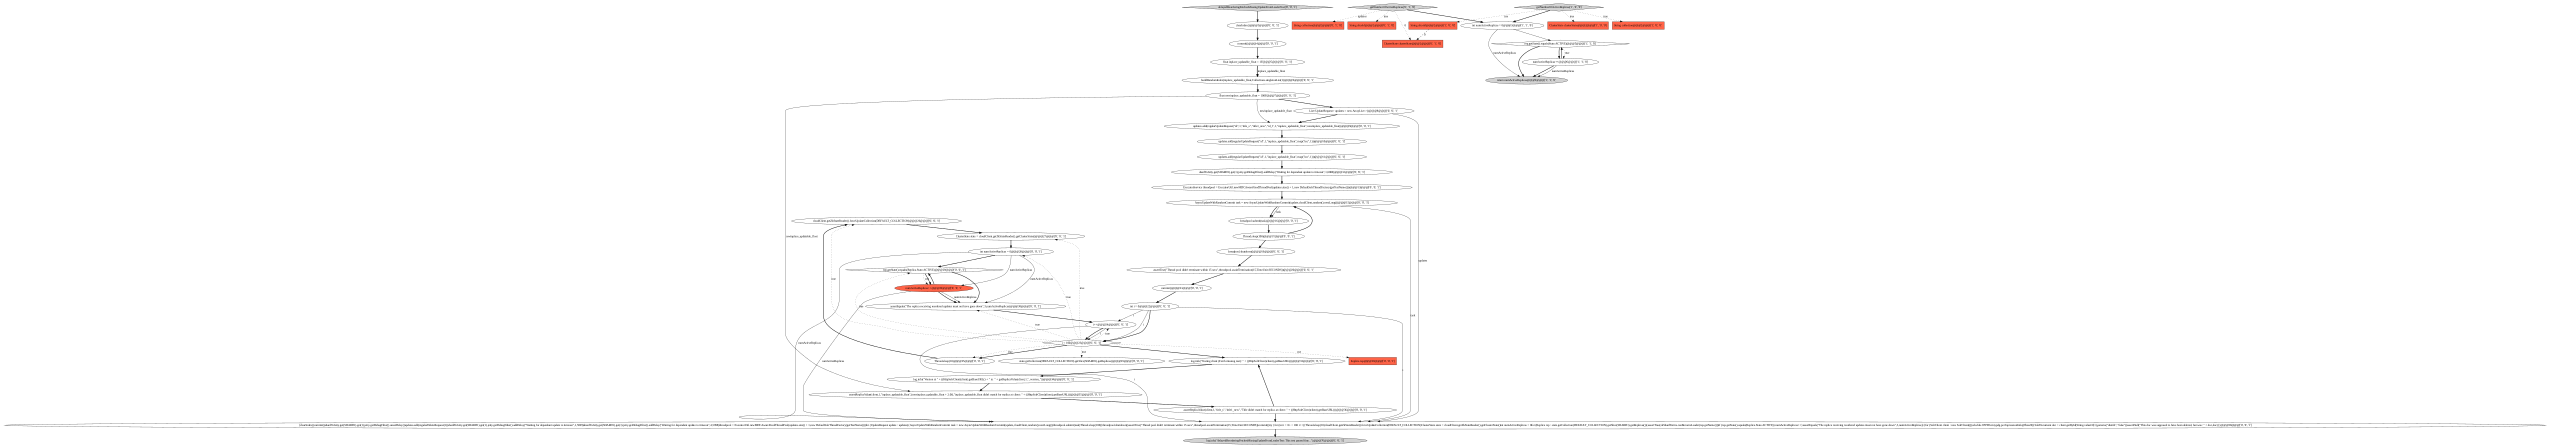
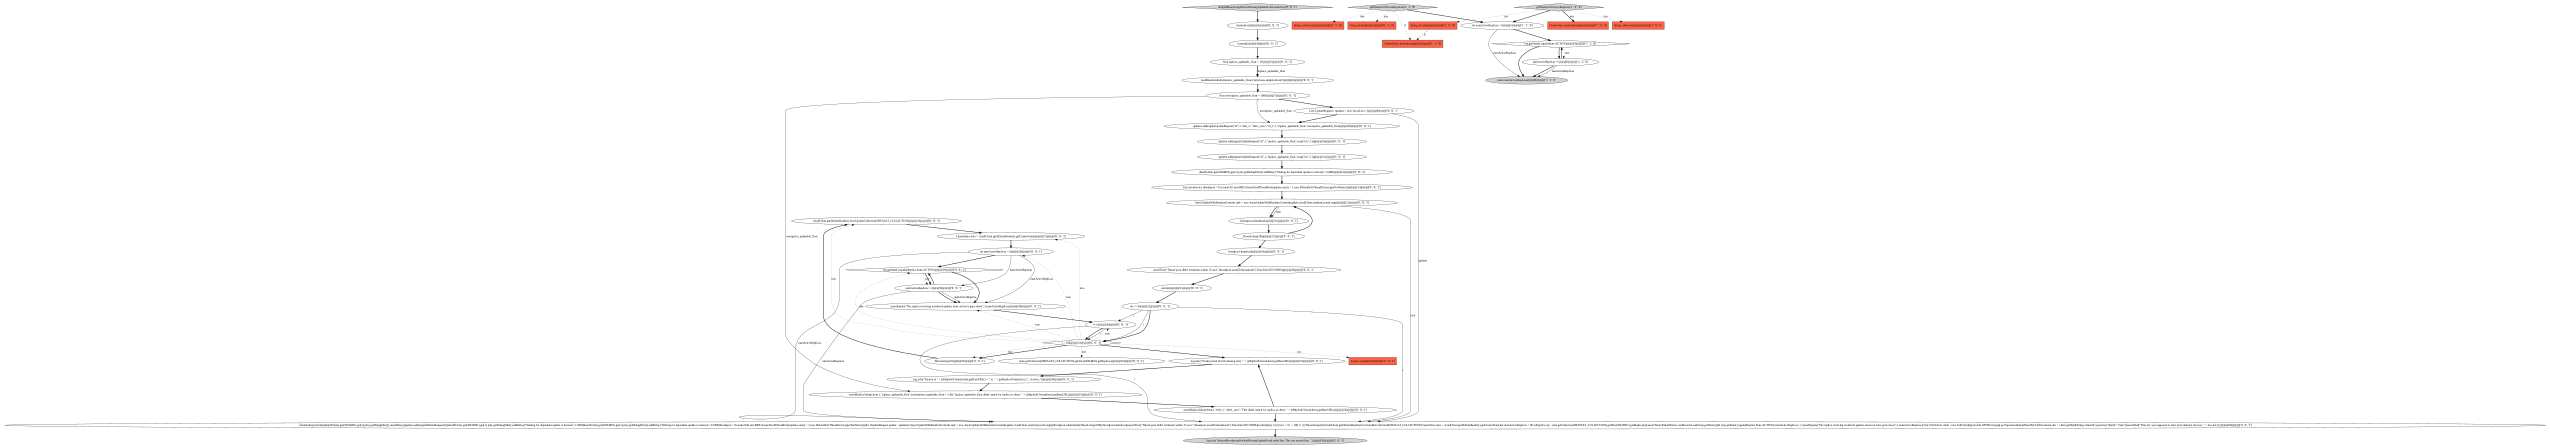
edge "getNumberOfActiveReplicas['0', '1', '0']" -> "String collection@@@2@@@['0', '1', '0']": label "updates" -> "true"
edge "getNumberOfActiveReplicas['1', '0', '0']" -> "ClusterState clusterState@@@2@@@['1', '0', '0']": style dotted -> bold
edge "int numActiveReplicas = 0@@@3@@@['1', '1', '0']" -> "rep.getState().equals(State.ACTIVE)@@@5@@@['1', '1', '0']": style solid -> bold
node "numActiveReplicas++@@@29@@@['0', '0', '1']": fillcolor tomato -> white
